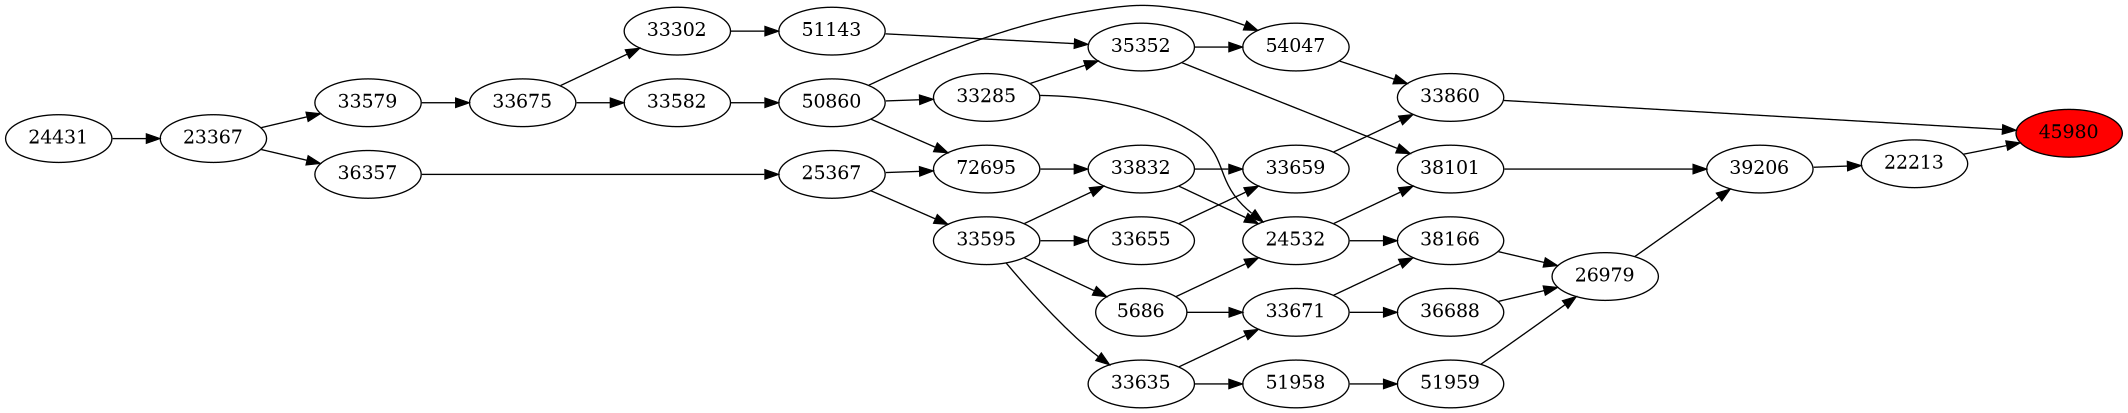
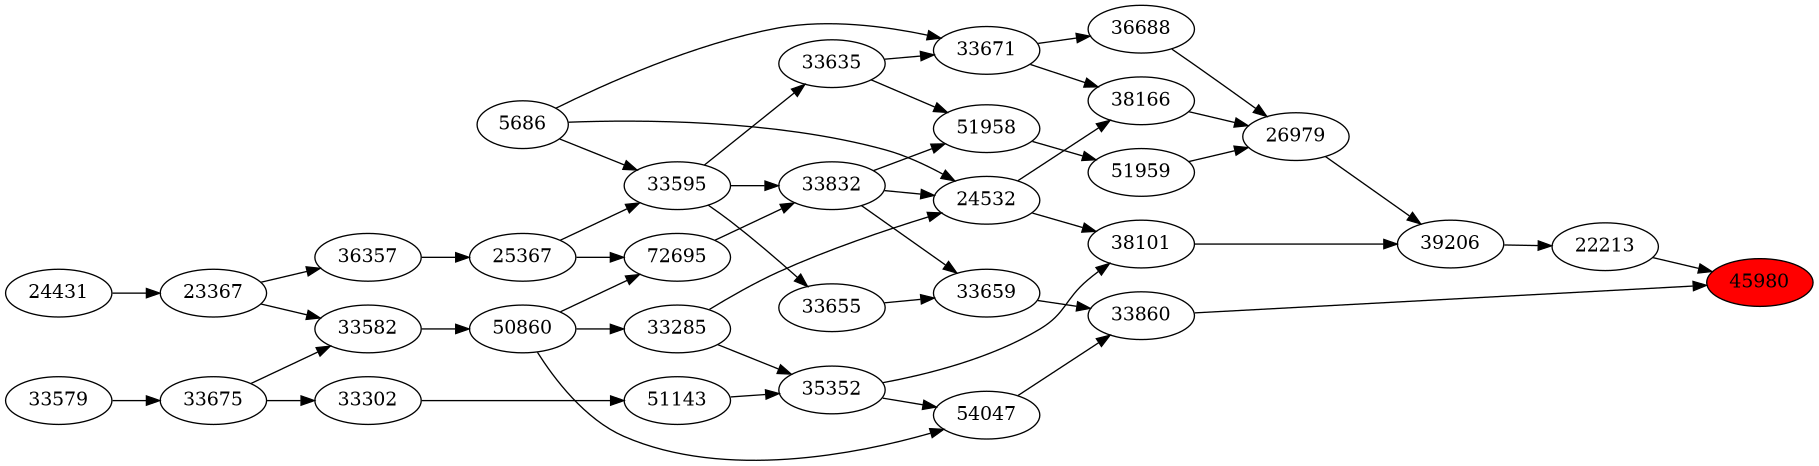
edge "23367" -> "33579": now "23367" -> "33582"
edge "33832" -> "51958": added
edge "33595" -> "5686": reversed
